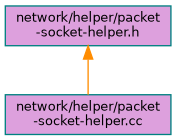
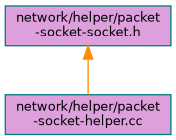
node "network/helper/packet -socket-helper.h": label "network/helper/packet -socket-helper.h" -> "network/helper/packet -socket-socket.h"
